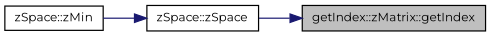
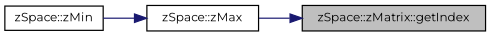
node "zSpace::zSpace": label "zSpace::zSpace" -> "zSpace::zMax"
node "getIndex::zMatrix::getIndex": label "getIndex::zMatrix::getIndex" -> "zSpace::zMatrix::getIndex"
